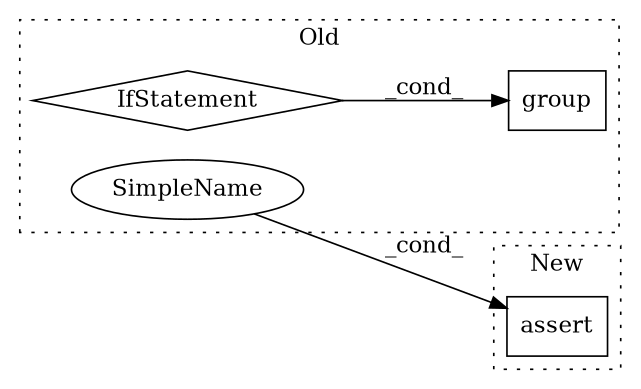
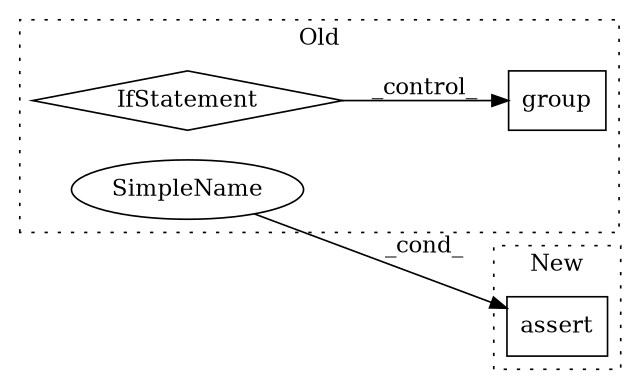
edge "IfStatement" -> "group": label "_cond_" -> "_control_"
